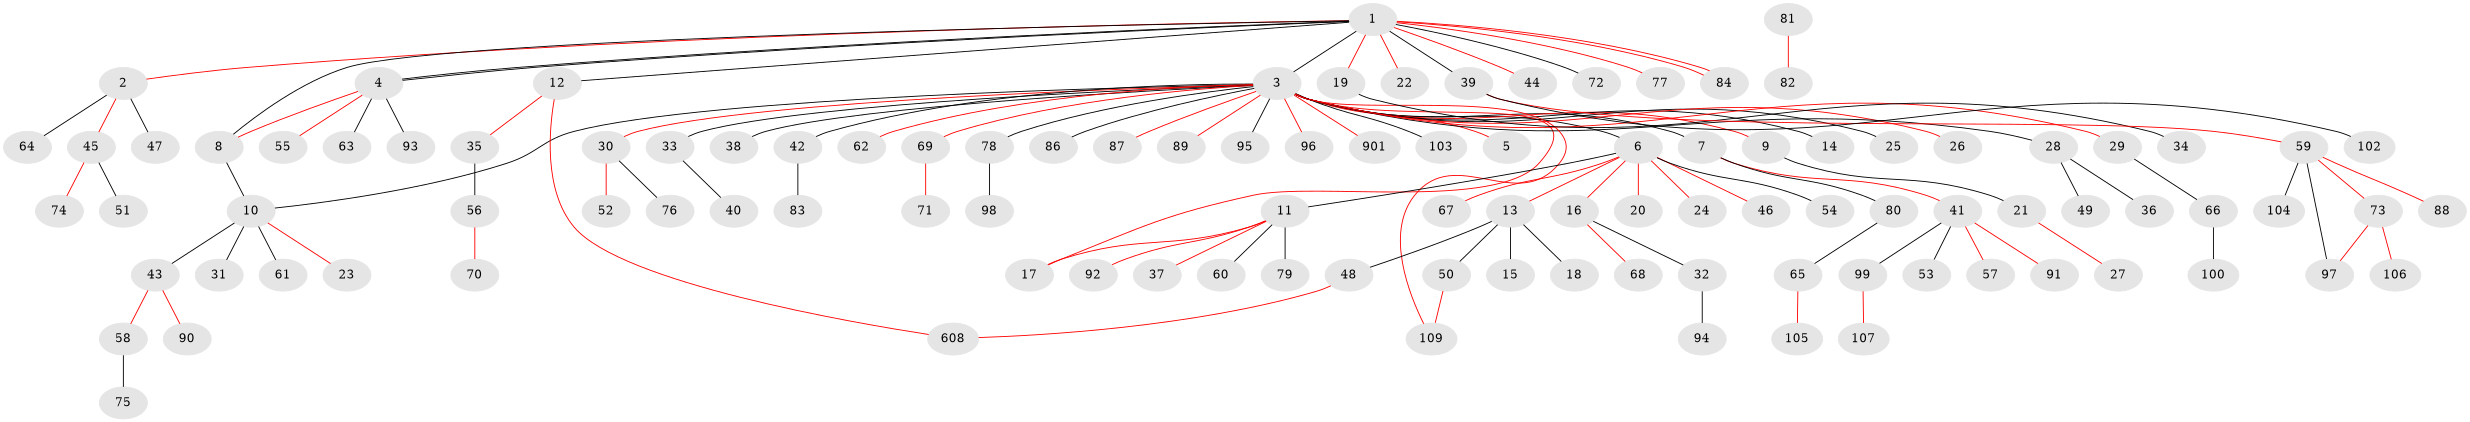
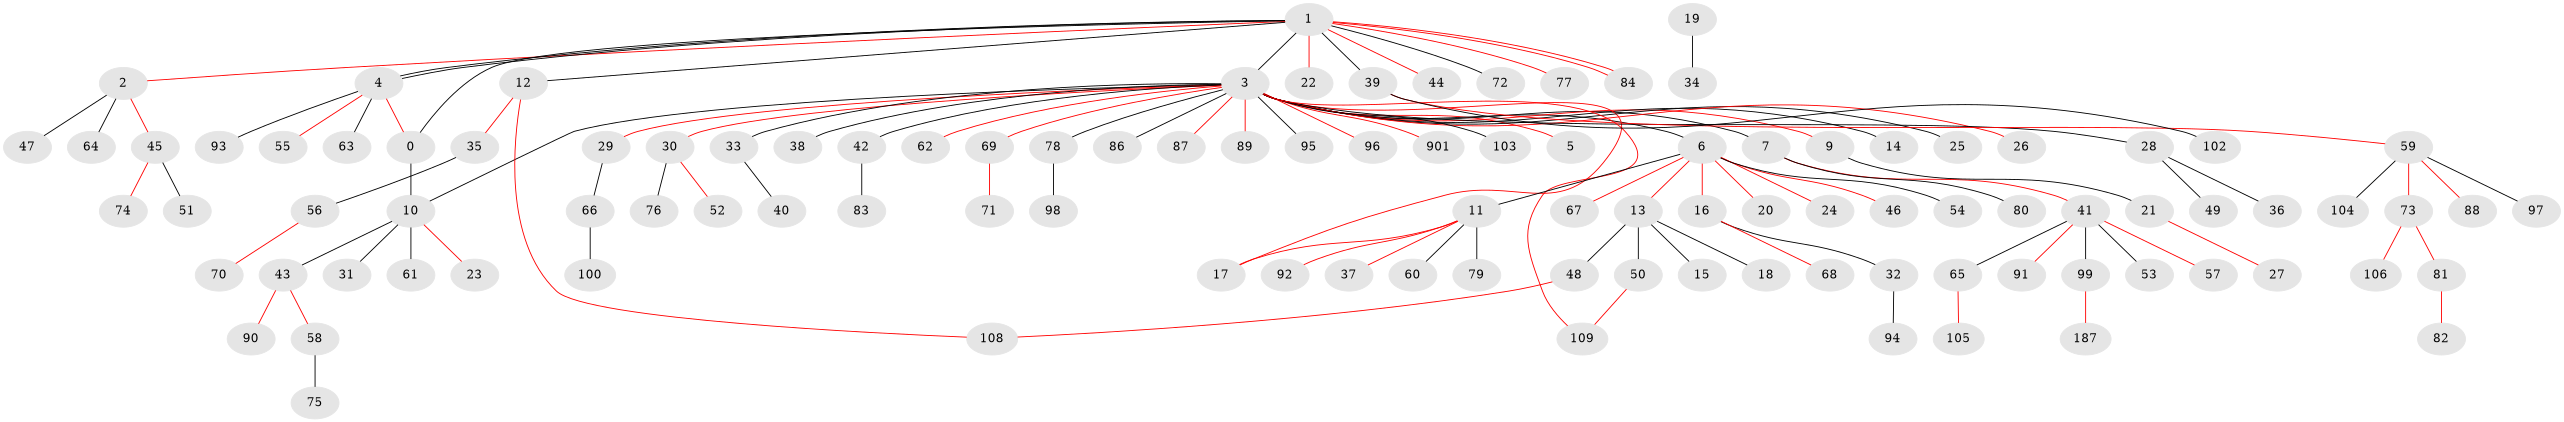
edge "1" -- "19": removed
node "8": label "8" -> "0"
edge "80" -- "65": now "41" -- "65"
edge "73" -- "97": now "73" -- "81"
node "608": label "608" -> "108"
node "107": label "107" -> "187"
